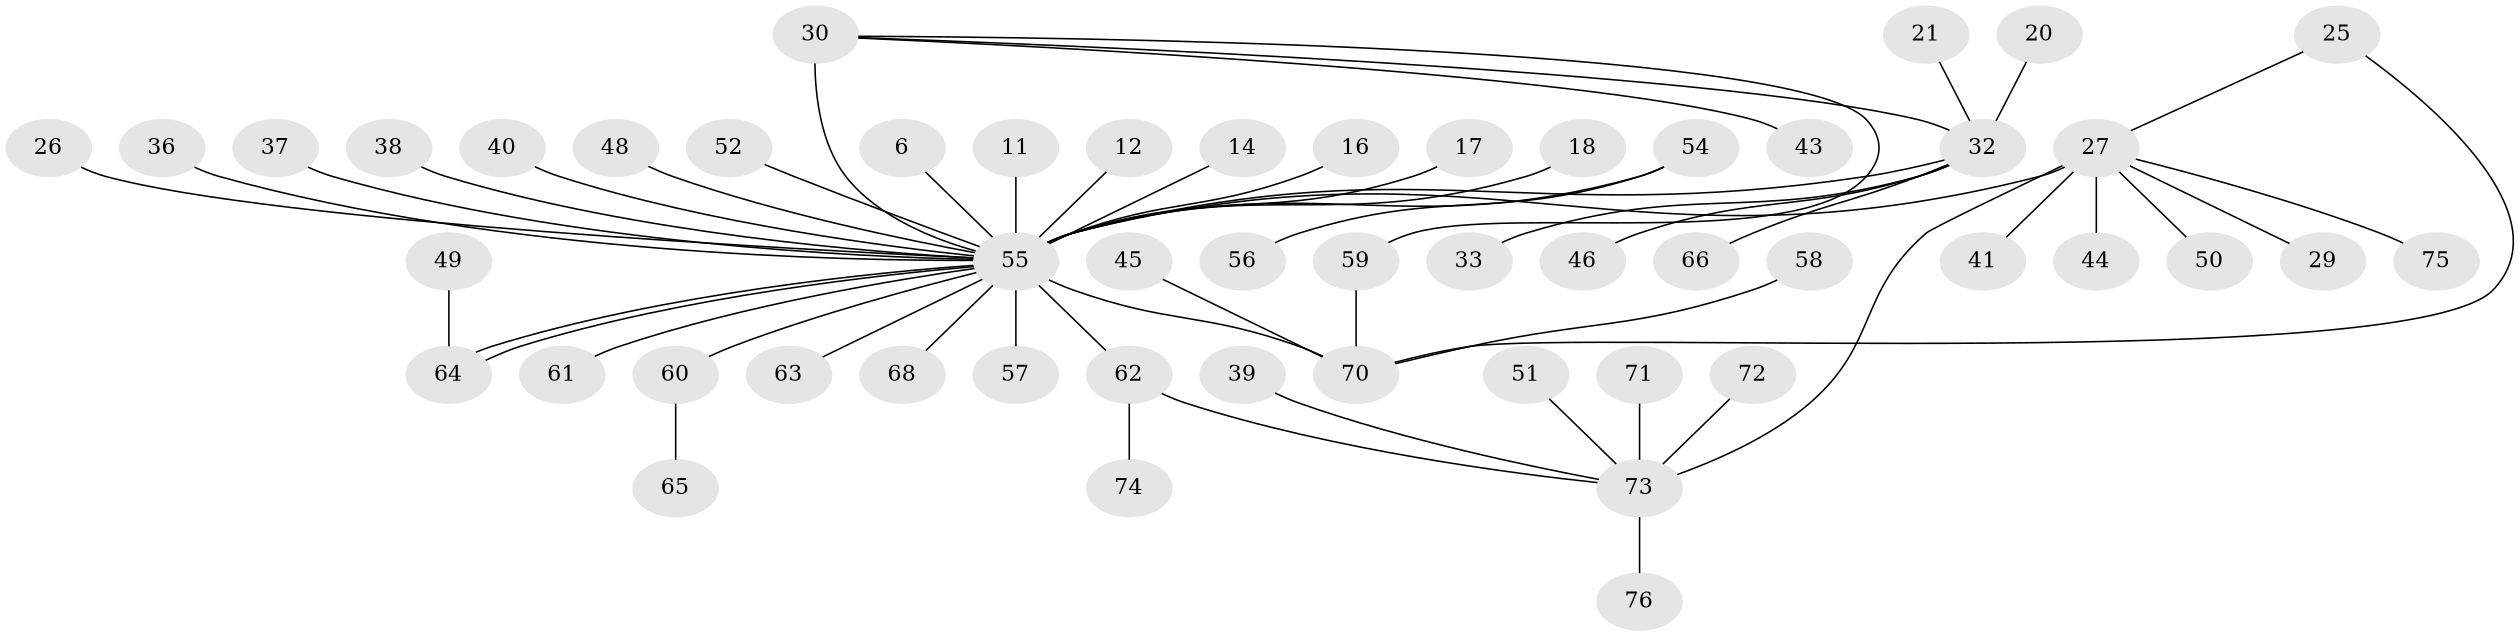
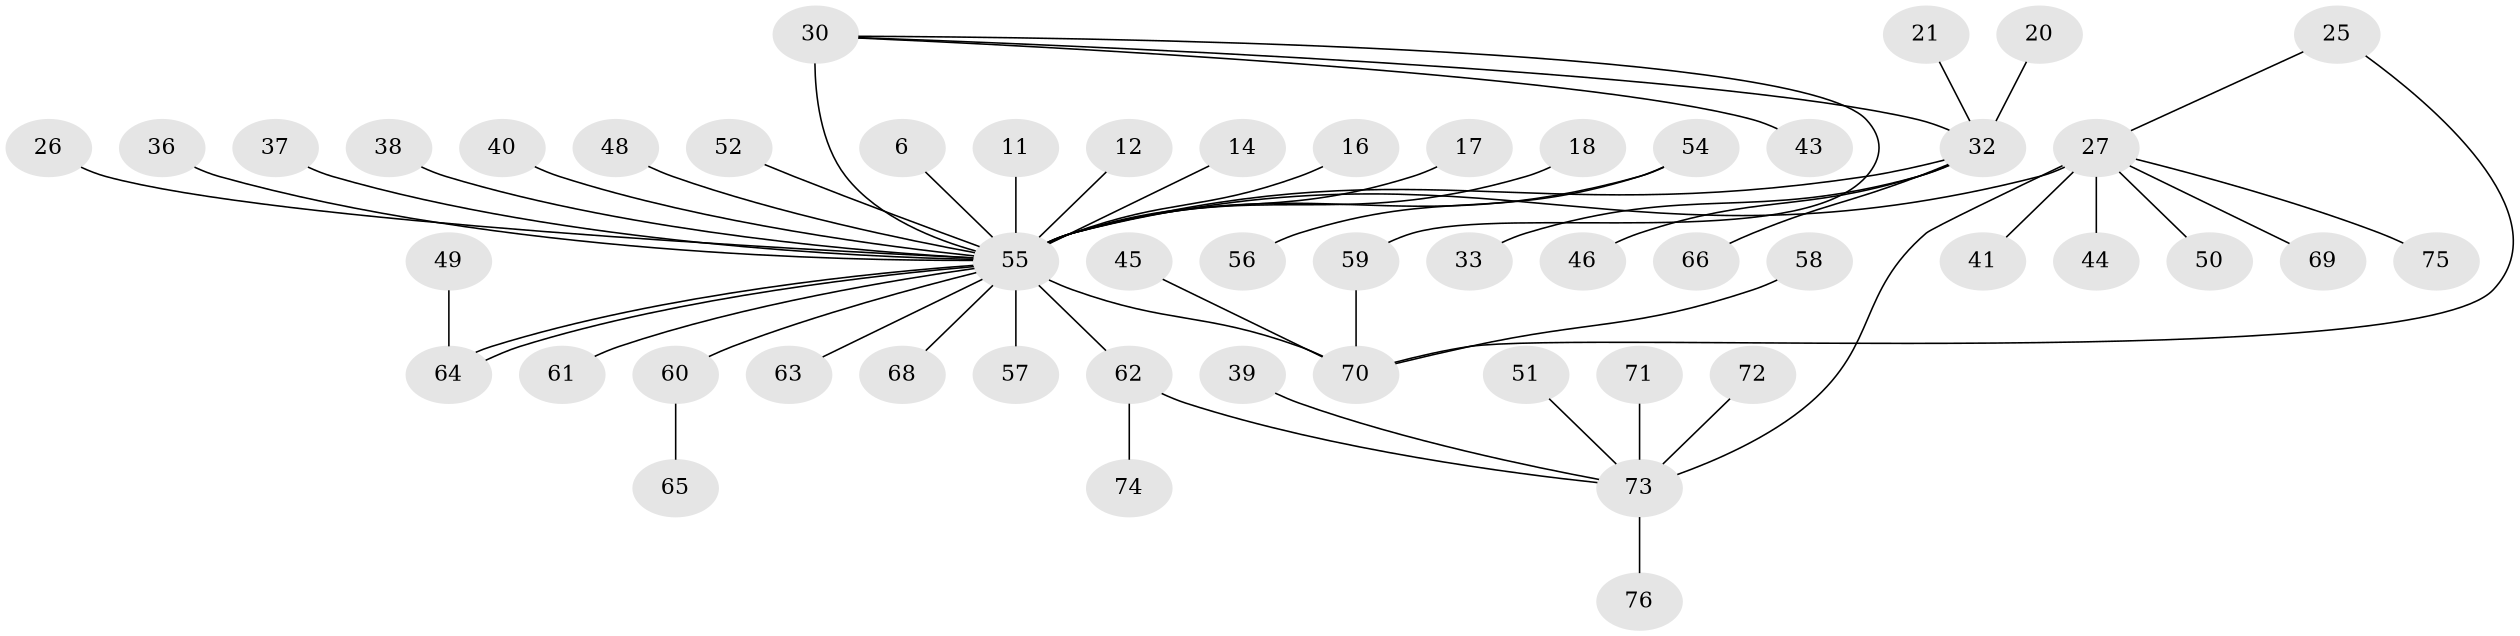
node "29": label "29" -> "69"
